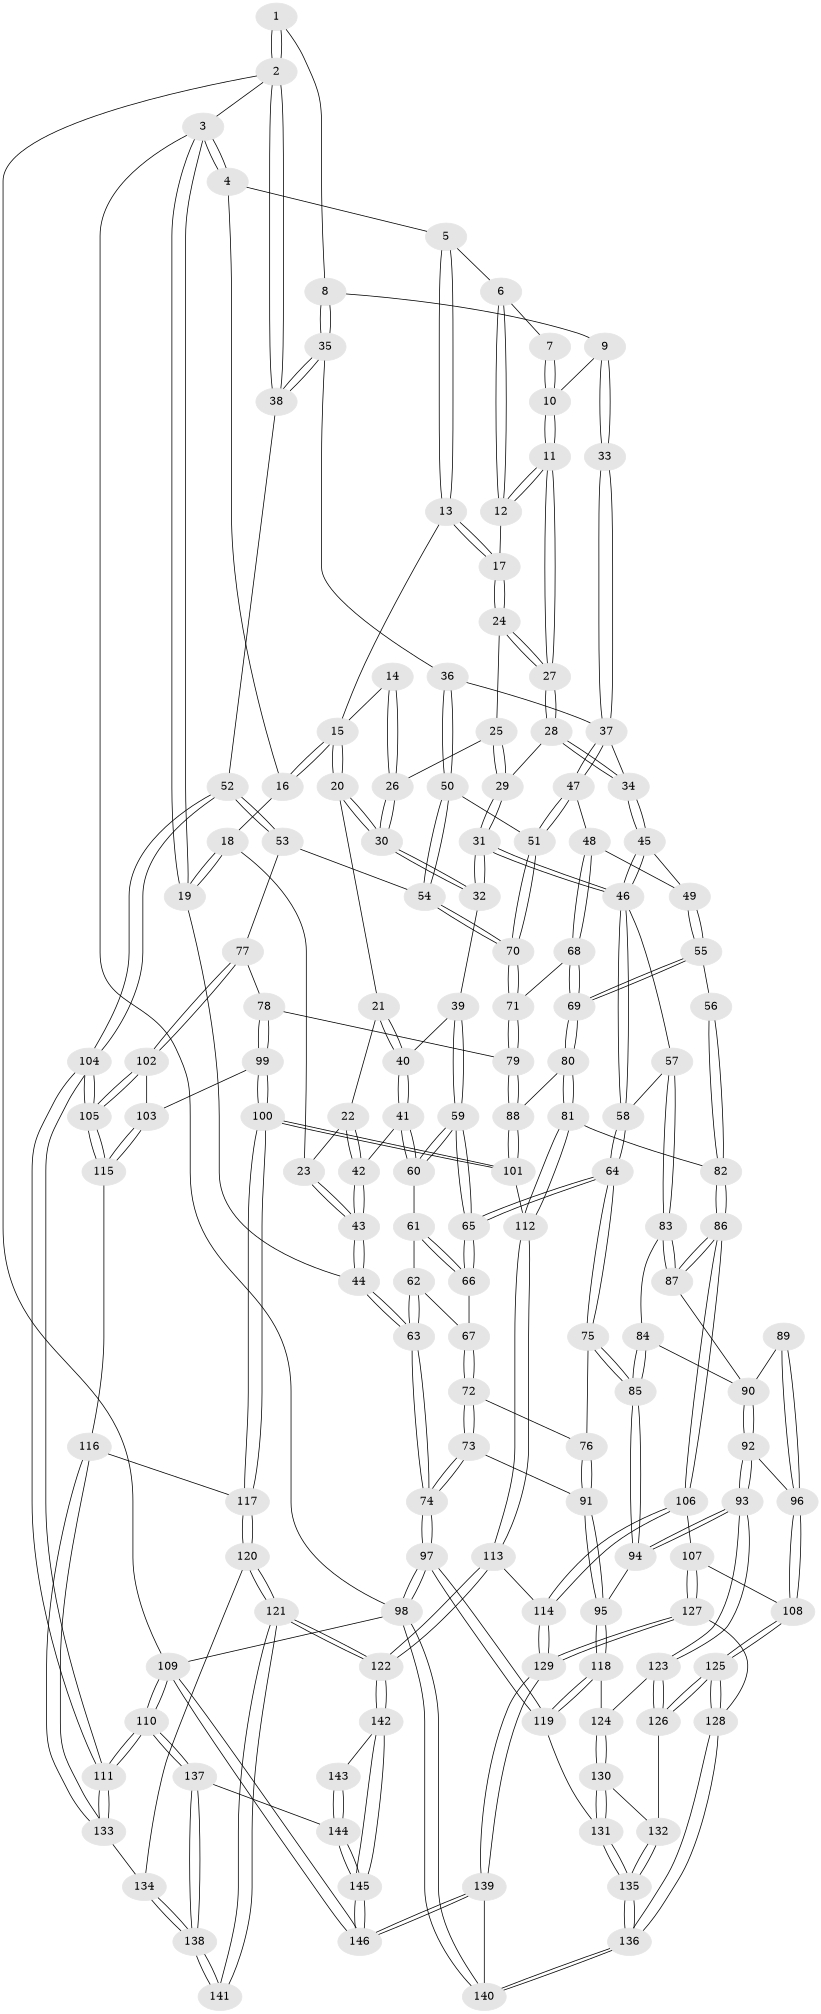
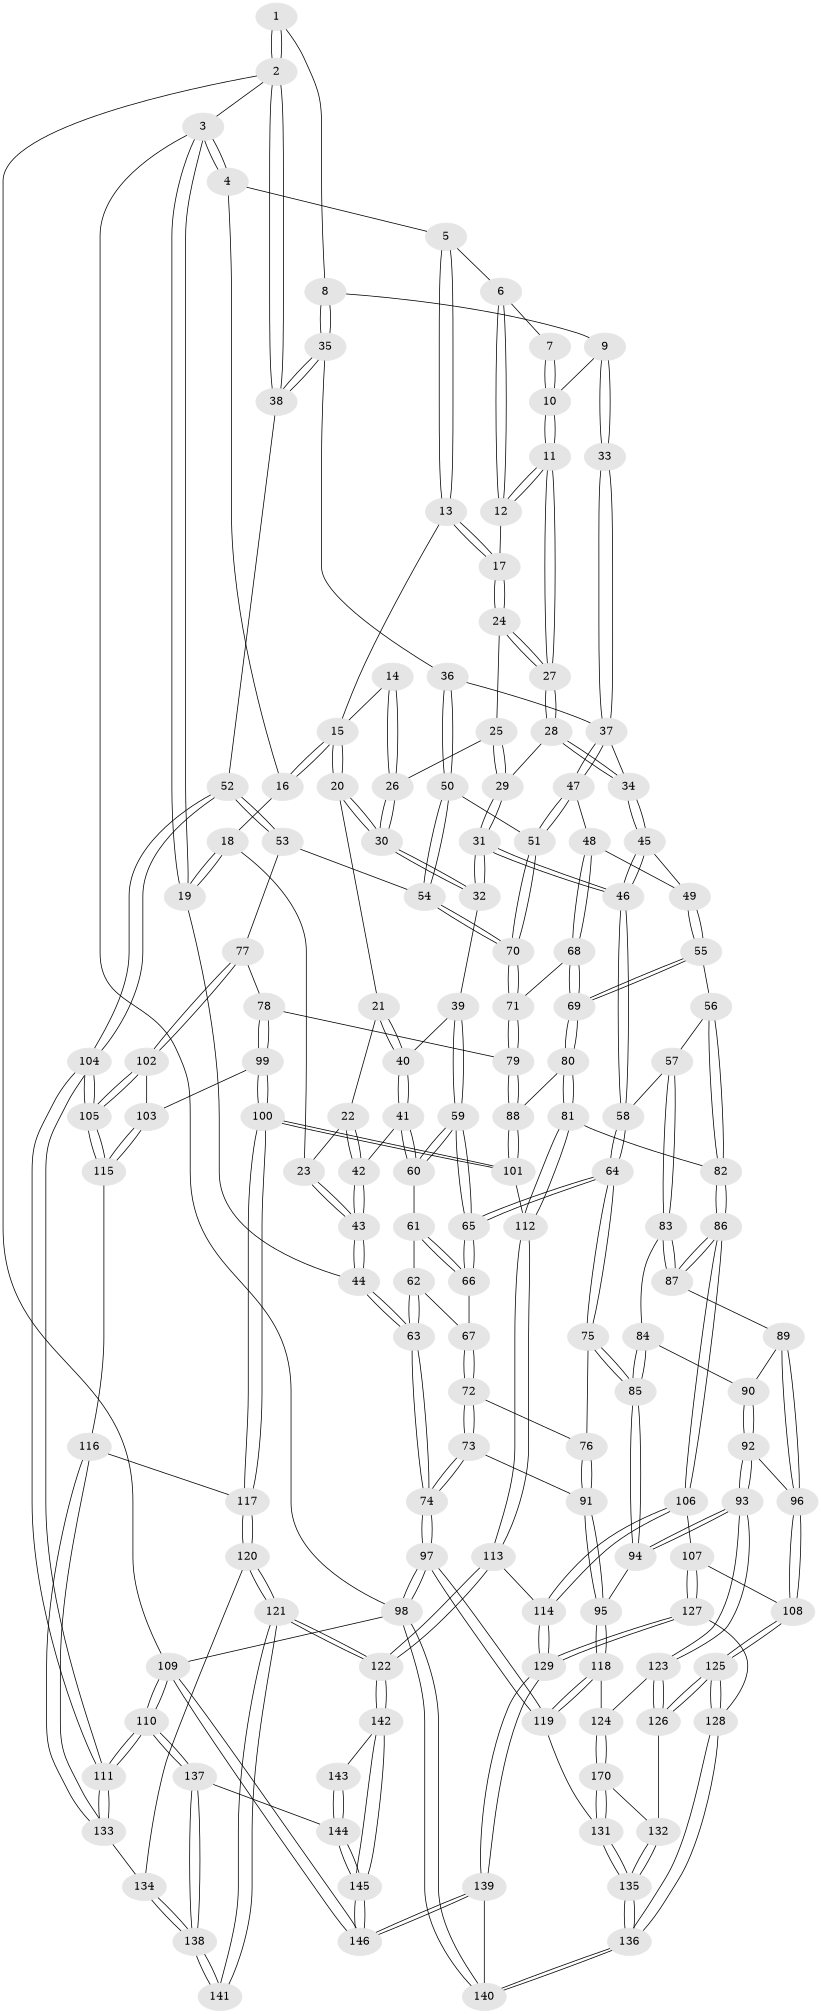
edge "46" -- "57": now "56" -- "57"
edge "87" -- "90": now "87" -- "89"
node "130": label "130" -> "170"
